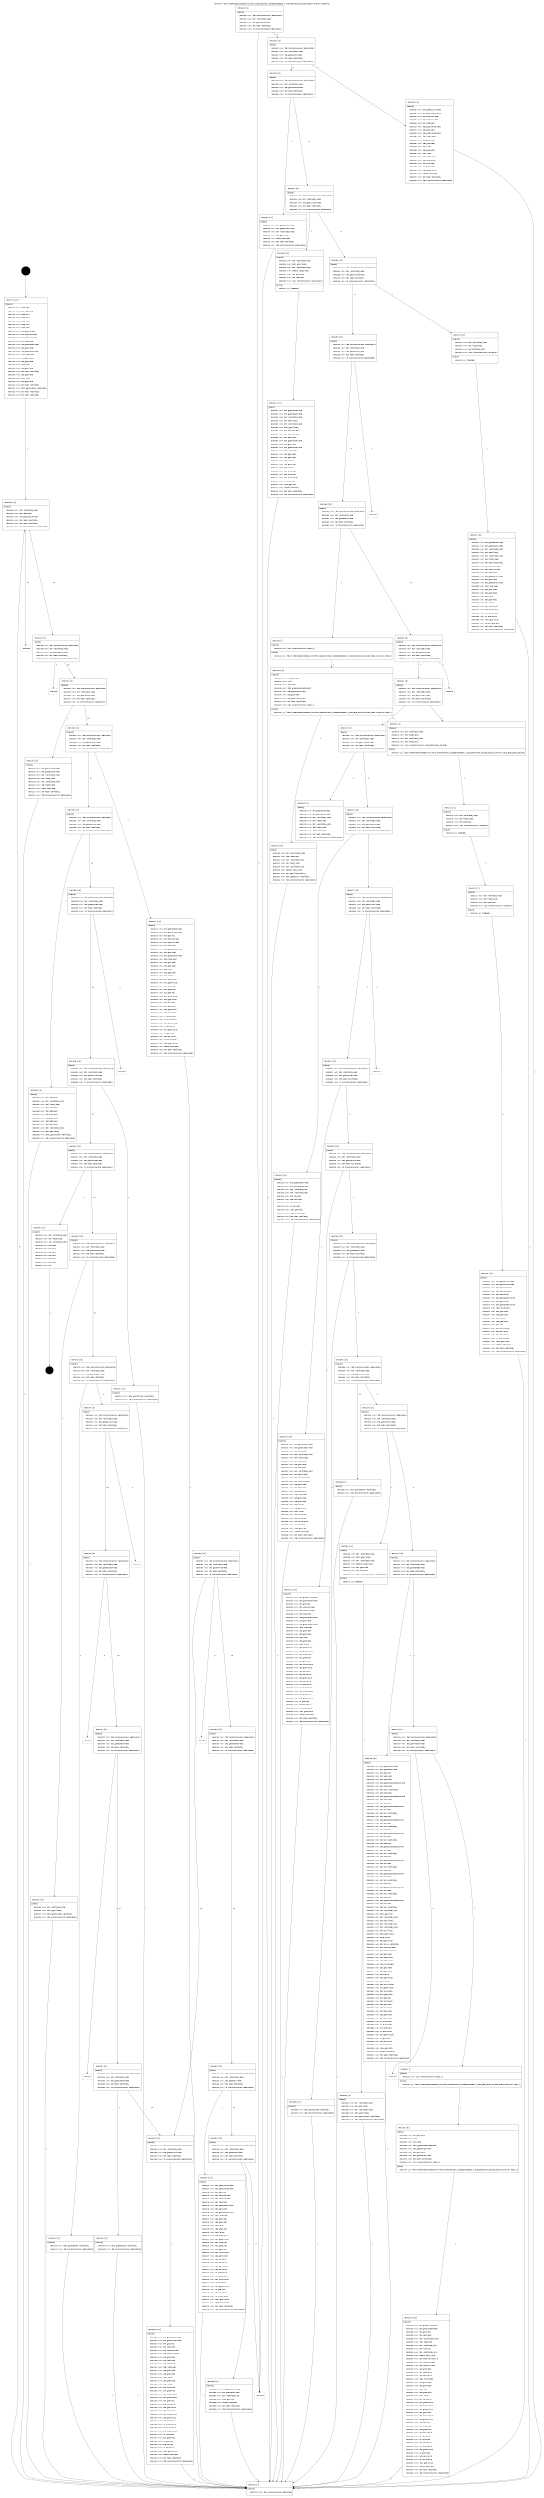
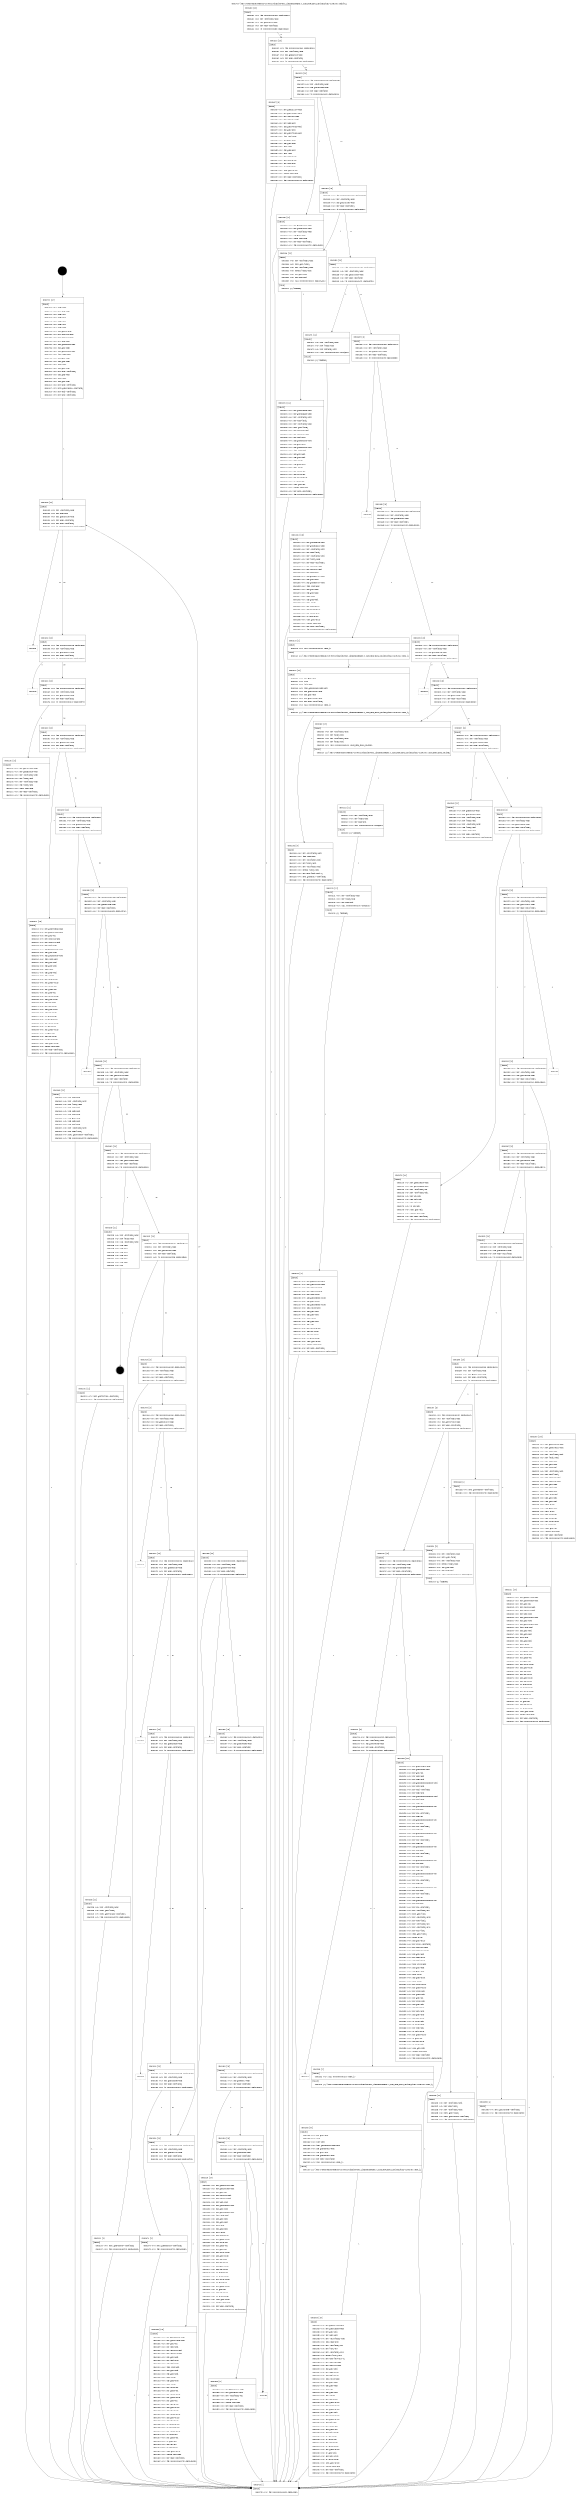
edge "0x401ff9 [27]" -> "0x401de8": now "0x401ff9 [27]" -> "0x40275b [5]"
